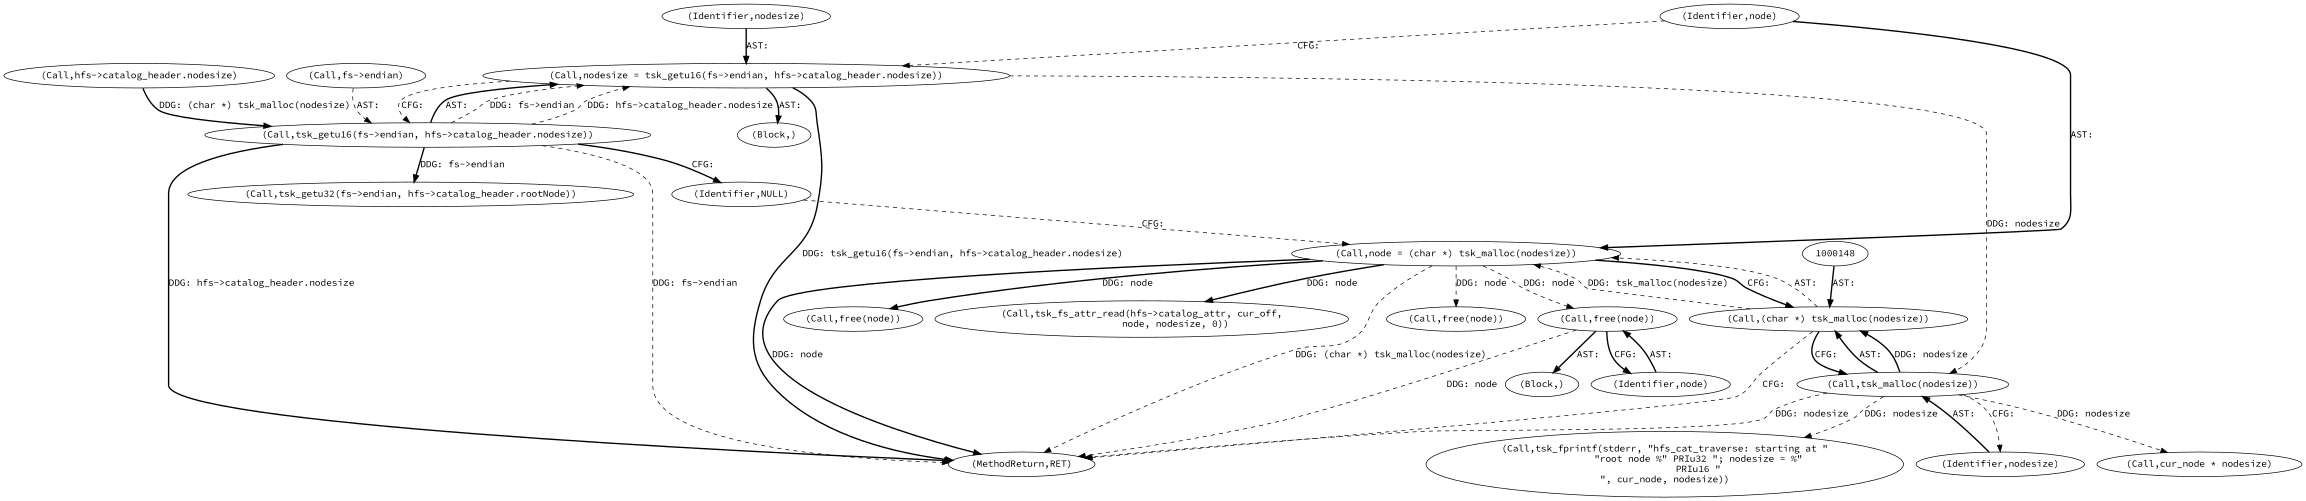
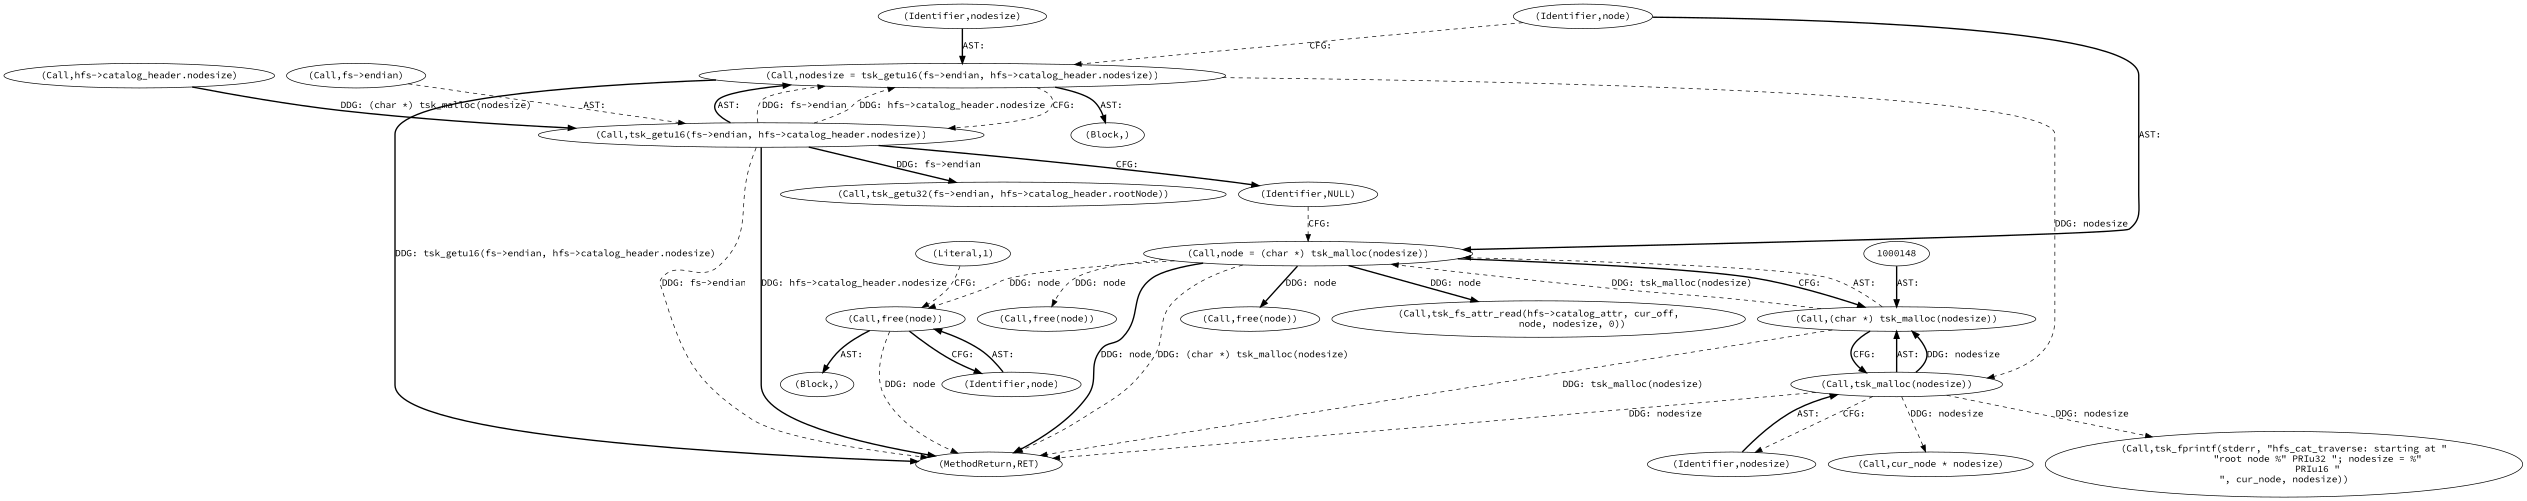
node "(Literal,1)": added
edge "(Call,(char *) tsk_malloc(nodesize))" -> "(MethodReturn,RET)": label "CFG: " -> "DDG: tsk_malloc(nodesize)"
